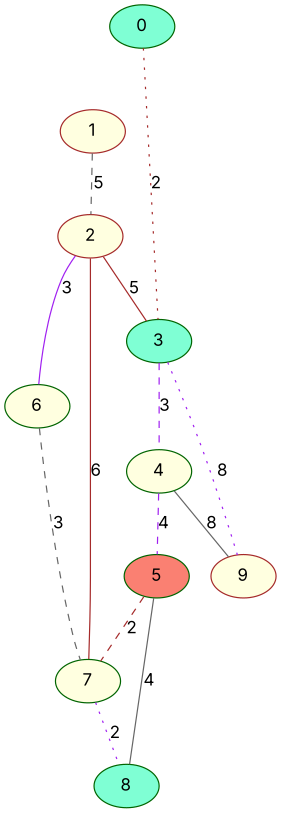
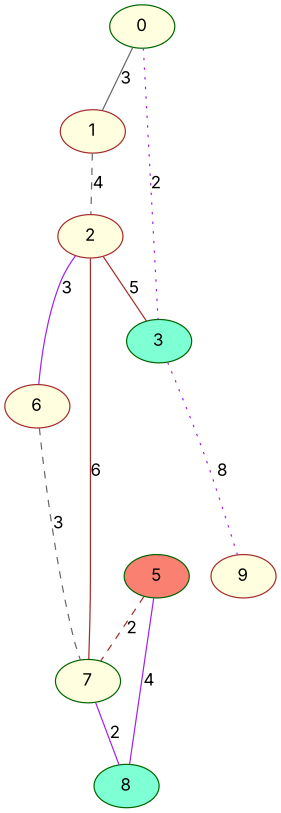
node "0": fillcolor aquamarine -> lightyellow
edge "0" -- "1": added, label "3"
edge "1" -- "2": label "5" -> "4"
edge "0" -- "3": color brown -> purple
node "6": color darkgreen -> brown
node "4": removed
edge "5" -- "8": color gray40 -> purple
edge "7" -- "8": style dotted -> solid
